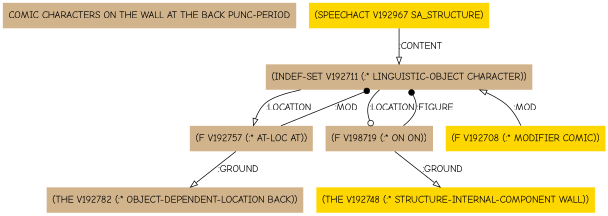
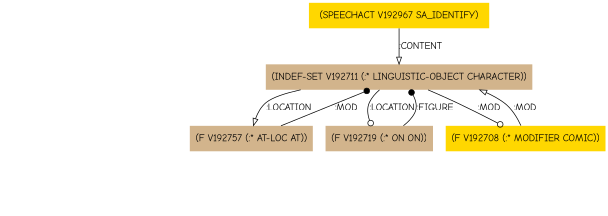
node "COMIC CHARACTERS ON THE WALL AT THE BACK PUNC-PERIOD": removed
node "(SPEECHACT V192967 SA_STRUCTURE)": label "(SPEECHACT V192967 SA_STRUCTURE)" -> "(SPEECHACT V192967 SA_IDENTIFY)"
edge "(INDEF-SET V192711 (:* LINGUISTIC-OBJECT CHARACTER))" -> "(F V192708 (:* MODIFIER COMIC))": added, label ":MOD"
node "(F V198719 (:* ON ON))": label "(F V198719 (:* ON ON))" -> "(F V192719 (:* ON ON))"
node "(THE V192782 (:* OBJECT-DEPENDENT-LOCATION BACK))": removed
node "(THE V192748 (:* STRUCTURE-INTERNAL-COMPONENT WALL))": removed
